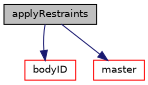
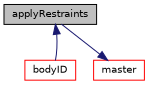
edge "applyRestraints" -> "bodyID": reversed
